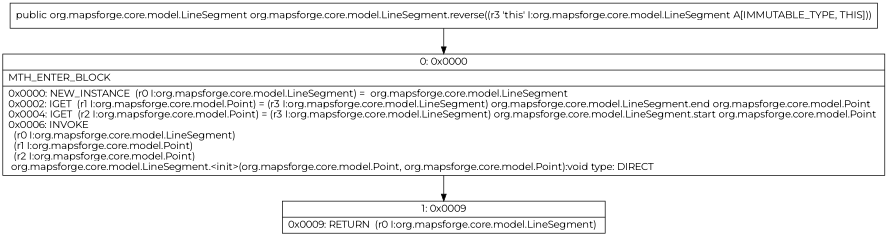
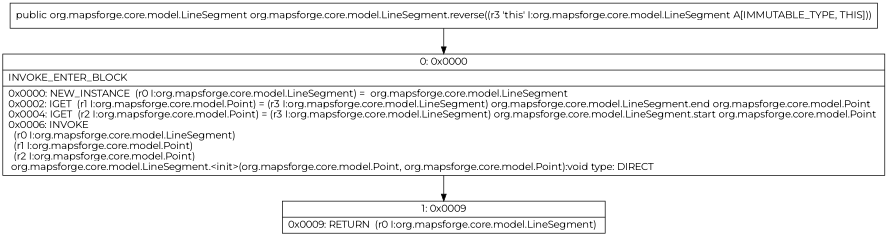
node "0: 0x0000": text "MTH_ENTER_BLOCK" -> "INVOKE_ENTER_BLOCK"
